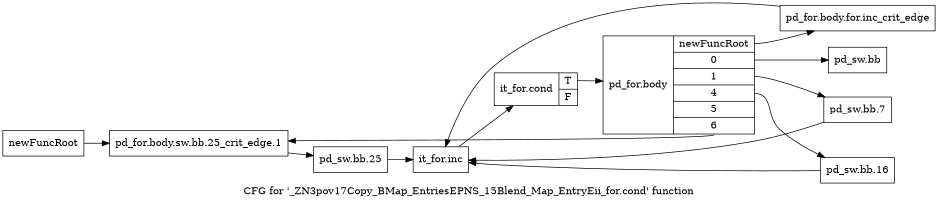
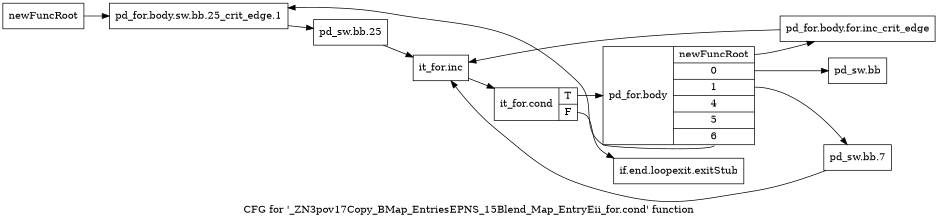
node "pd_sw.bb.16": removed
node "if.end.loopexit.exitStub": added
